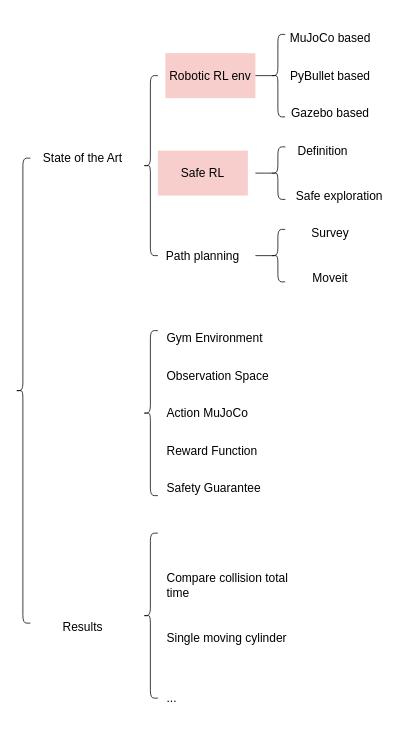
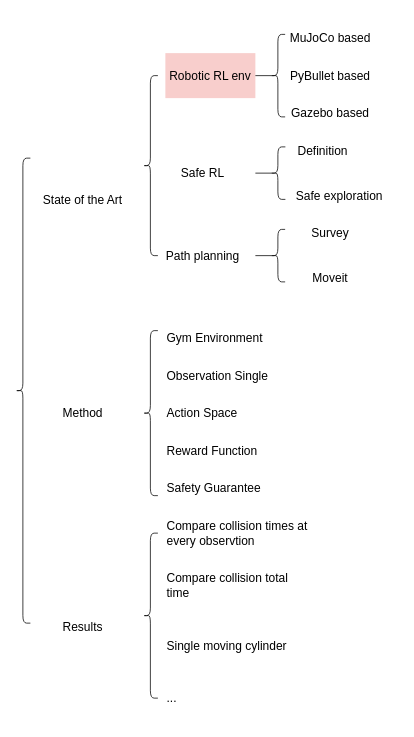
node "State of the Art": moved (83, 158) -> (83, 199)
node "Safe RL": fillcolor #f8cecc -> #ffffff
node "Observation Space": label "Observation Space" -> "Observation Single"
node "Method": added
node "Action MuJoCo": label "Action MuJoCo" -> "Action Space"
node "Compare collision times at every observtion": added
node "Single moving cylinder": moved (237, 638) -> (237, 645)
